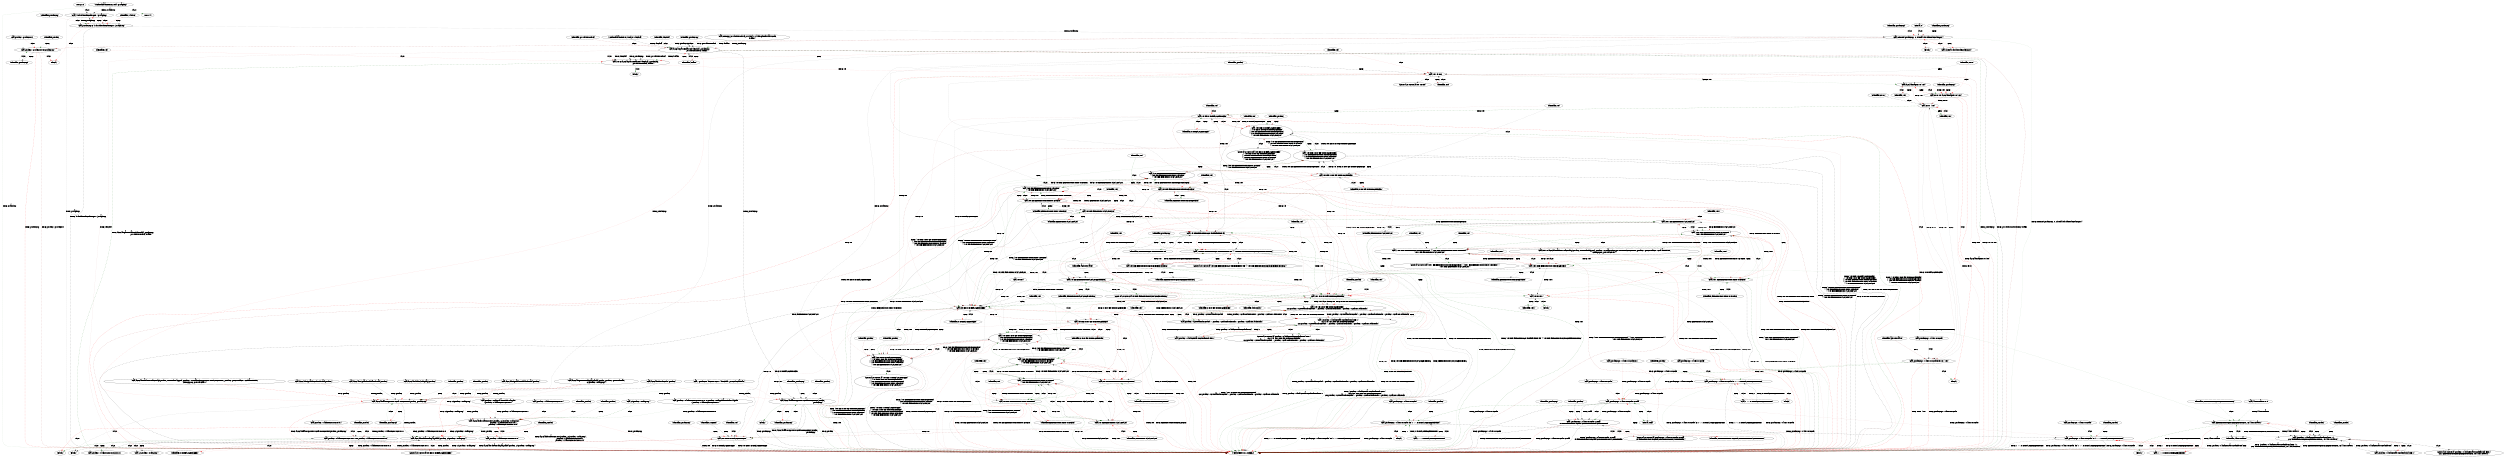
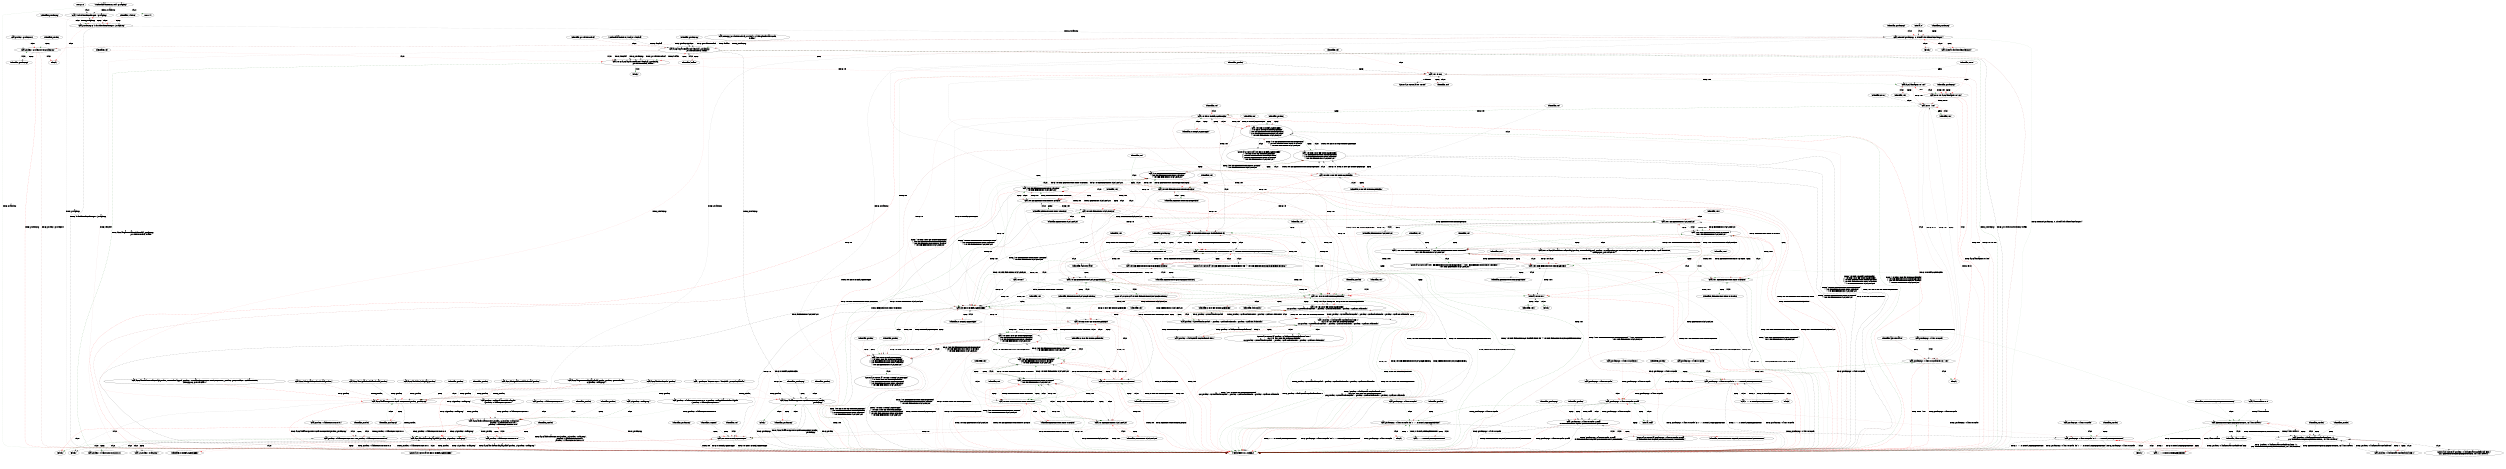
node "(Identifier,dec_hdl)": removed
edge "(Call,ret != OK)" -> "(ControlStructure,if(ret != OK))": label "AST: " -> "MVBUF: "
edge "(Call,ret != OK)" -> "(Call,ih264d_map_error(ret))": label "SLICE: ret" -> "DDG: ret"
edge "(Call,error =  ih264d_map_error(ret))" -> "(Call,ih264d_map_error(ret))": label "CFG: " -> "INV: "
edge "(Call,ret == ERROR_IN_LAST_SLICE_OF_PIC)" -> "(Call,ret != IVD_MEM_ALLOC_FAILED)": added, label "DDG: ret"
node "(Call,ret = ret1)": label "(Call,ret = ret1)" -> "(Literal,ret = ret1)"
edge "(Call,ps_dec_op->u4_error_code = error | ret)" -> "(Call,ps_dec_op->u4_error_code |= 1 << IVD_INSUFFICIENTDATA)": reversed
